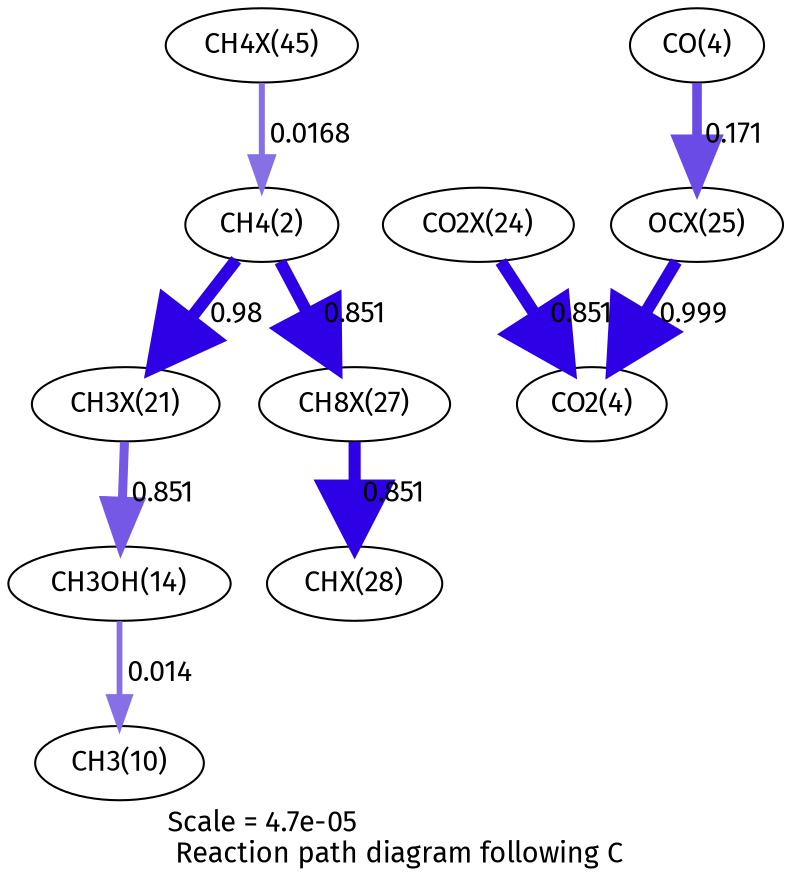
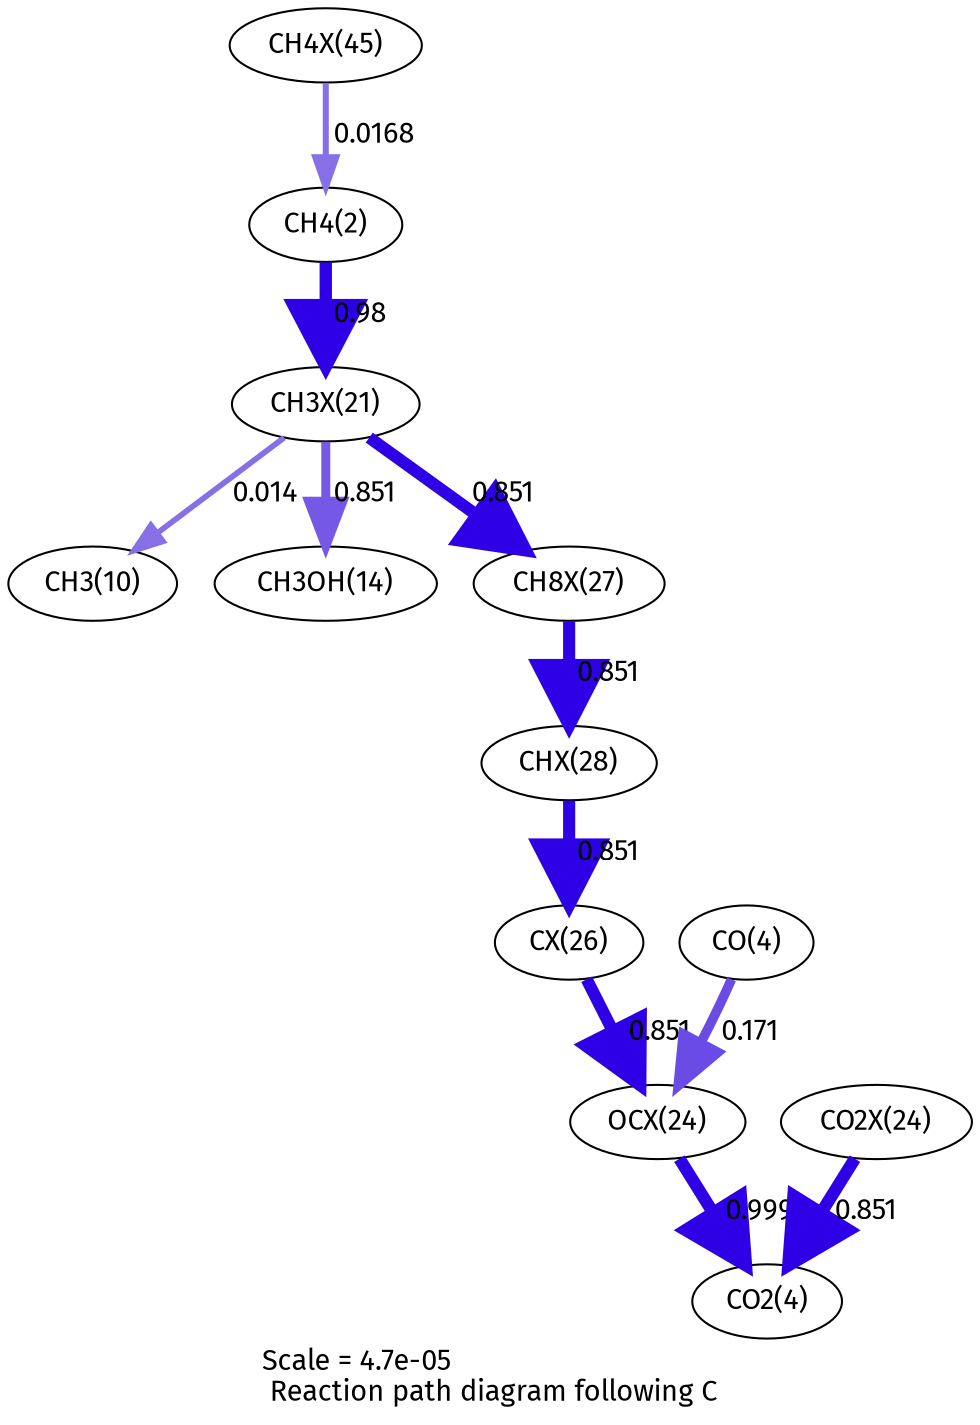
node "OCX(25)": label "OCX(25)" -> "OCX(24)"
edge "CH4(2)" -> "CH8X(27)": now "CH3X(21)" -> "CH8X(27)"
edge "CH3OH(14)" -> "CH3(10)": now "CH3X(21)" -> "CH3(10)"
node "CX(26)": added
